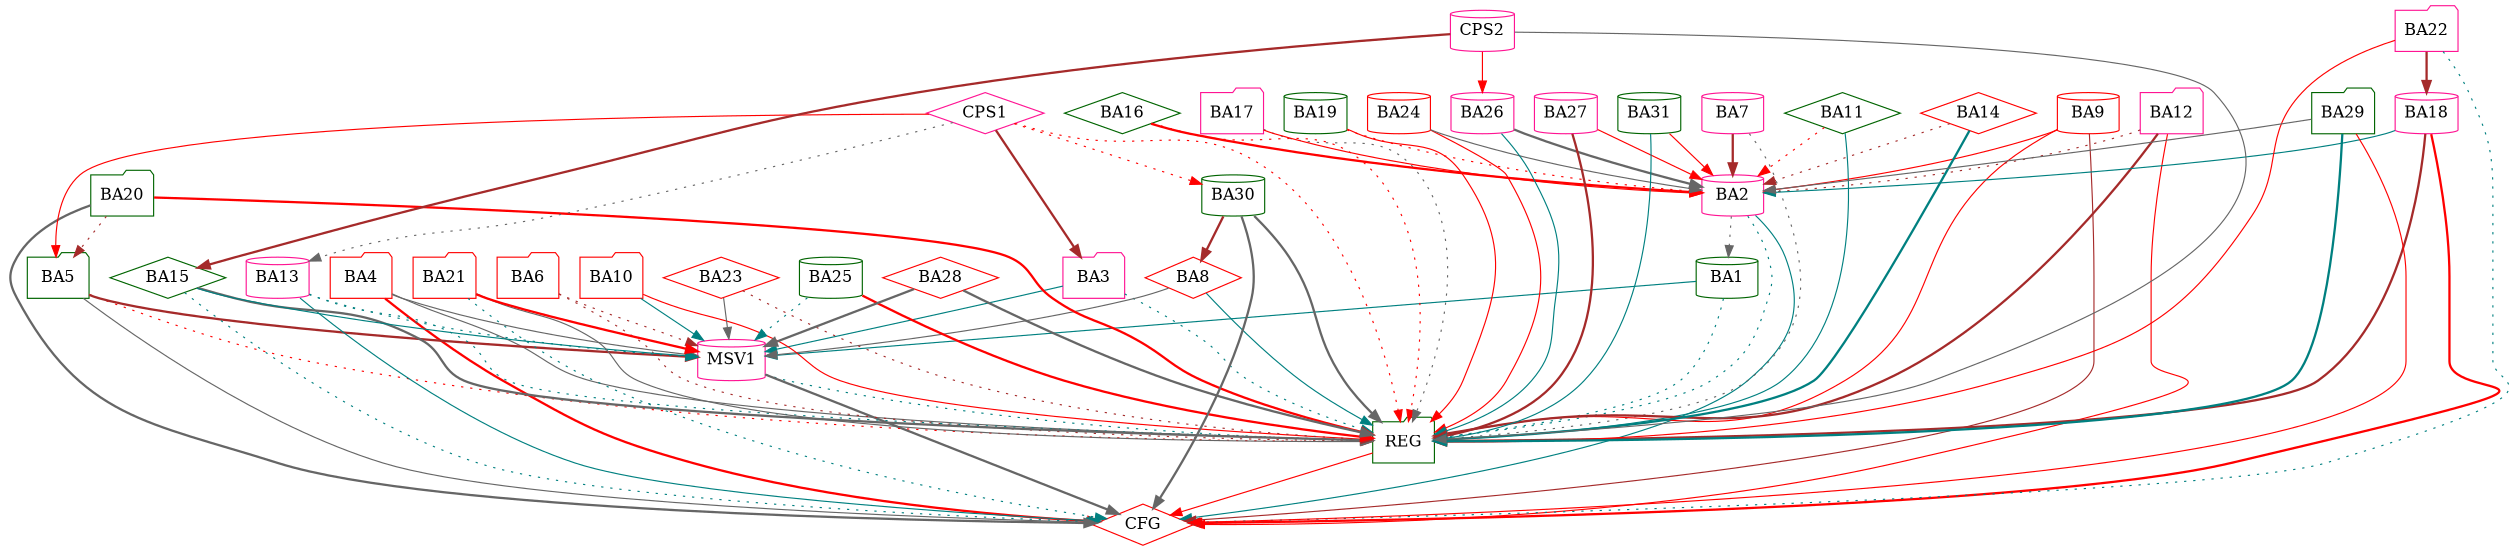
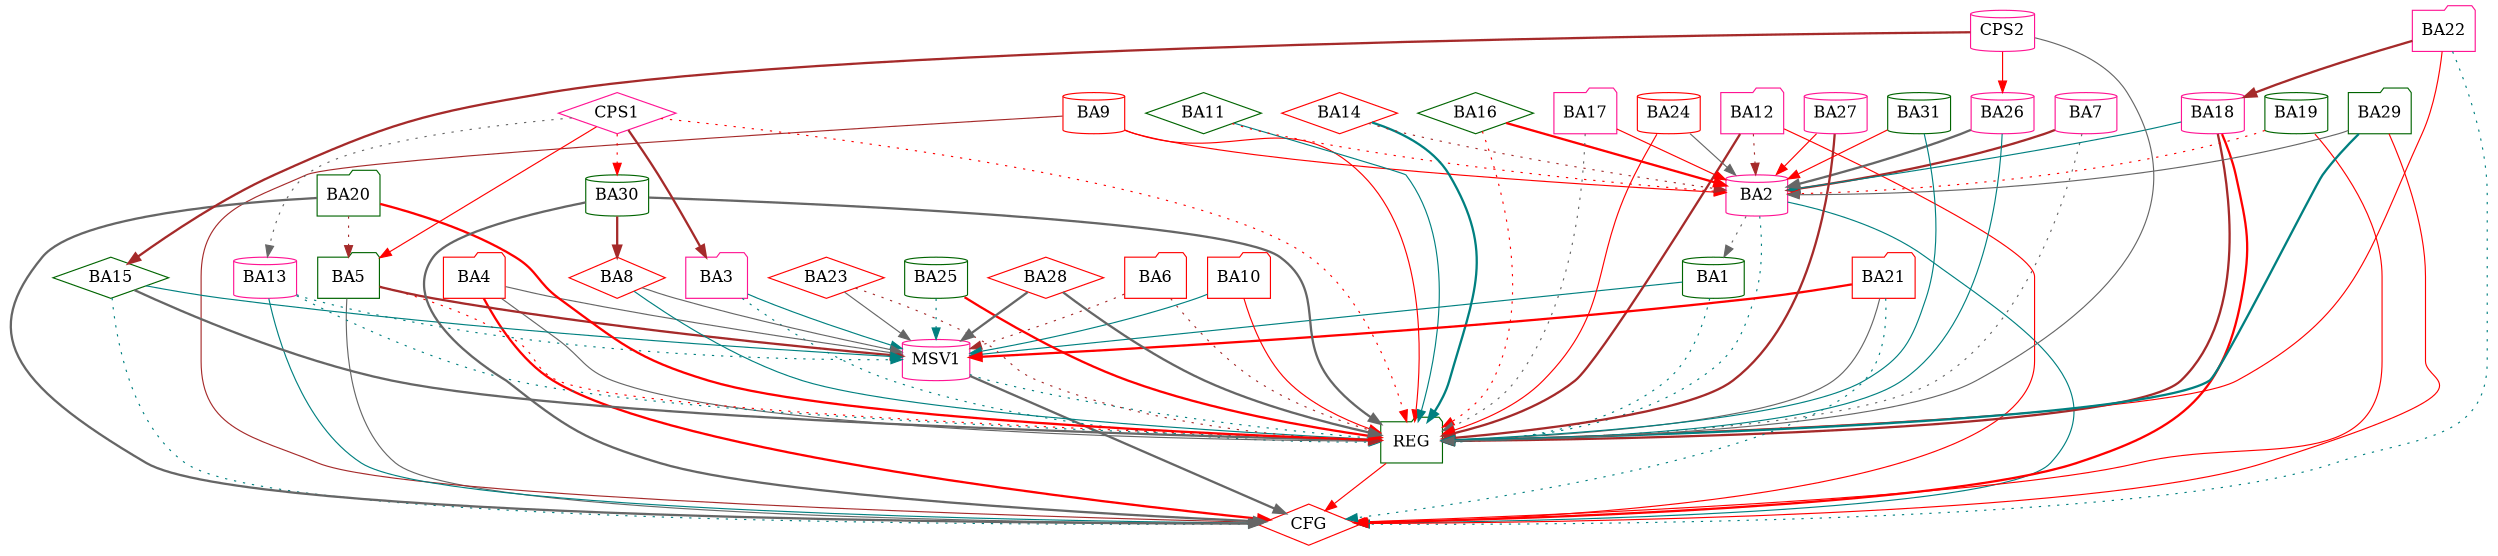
edge "BA19" -> "REG": now "BA19" -> "CFG"
